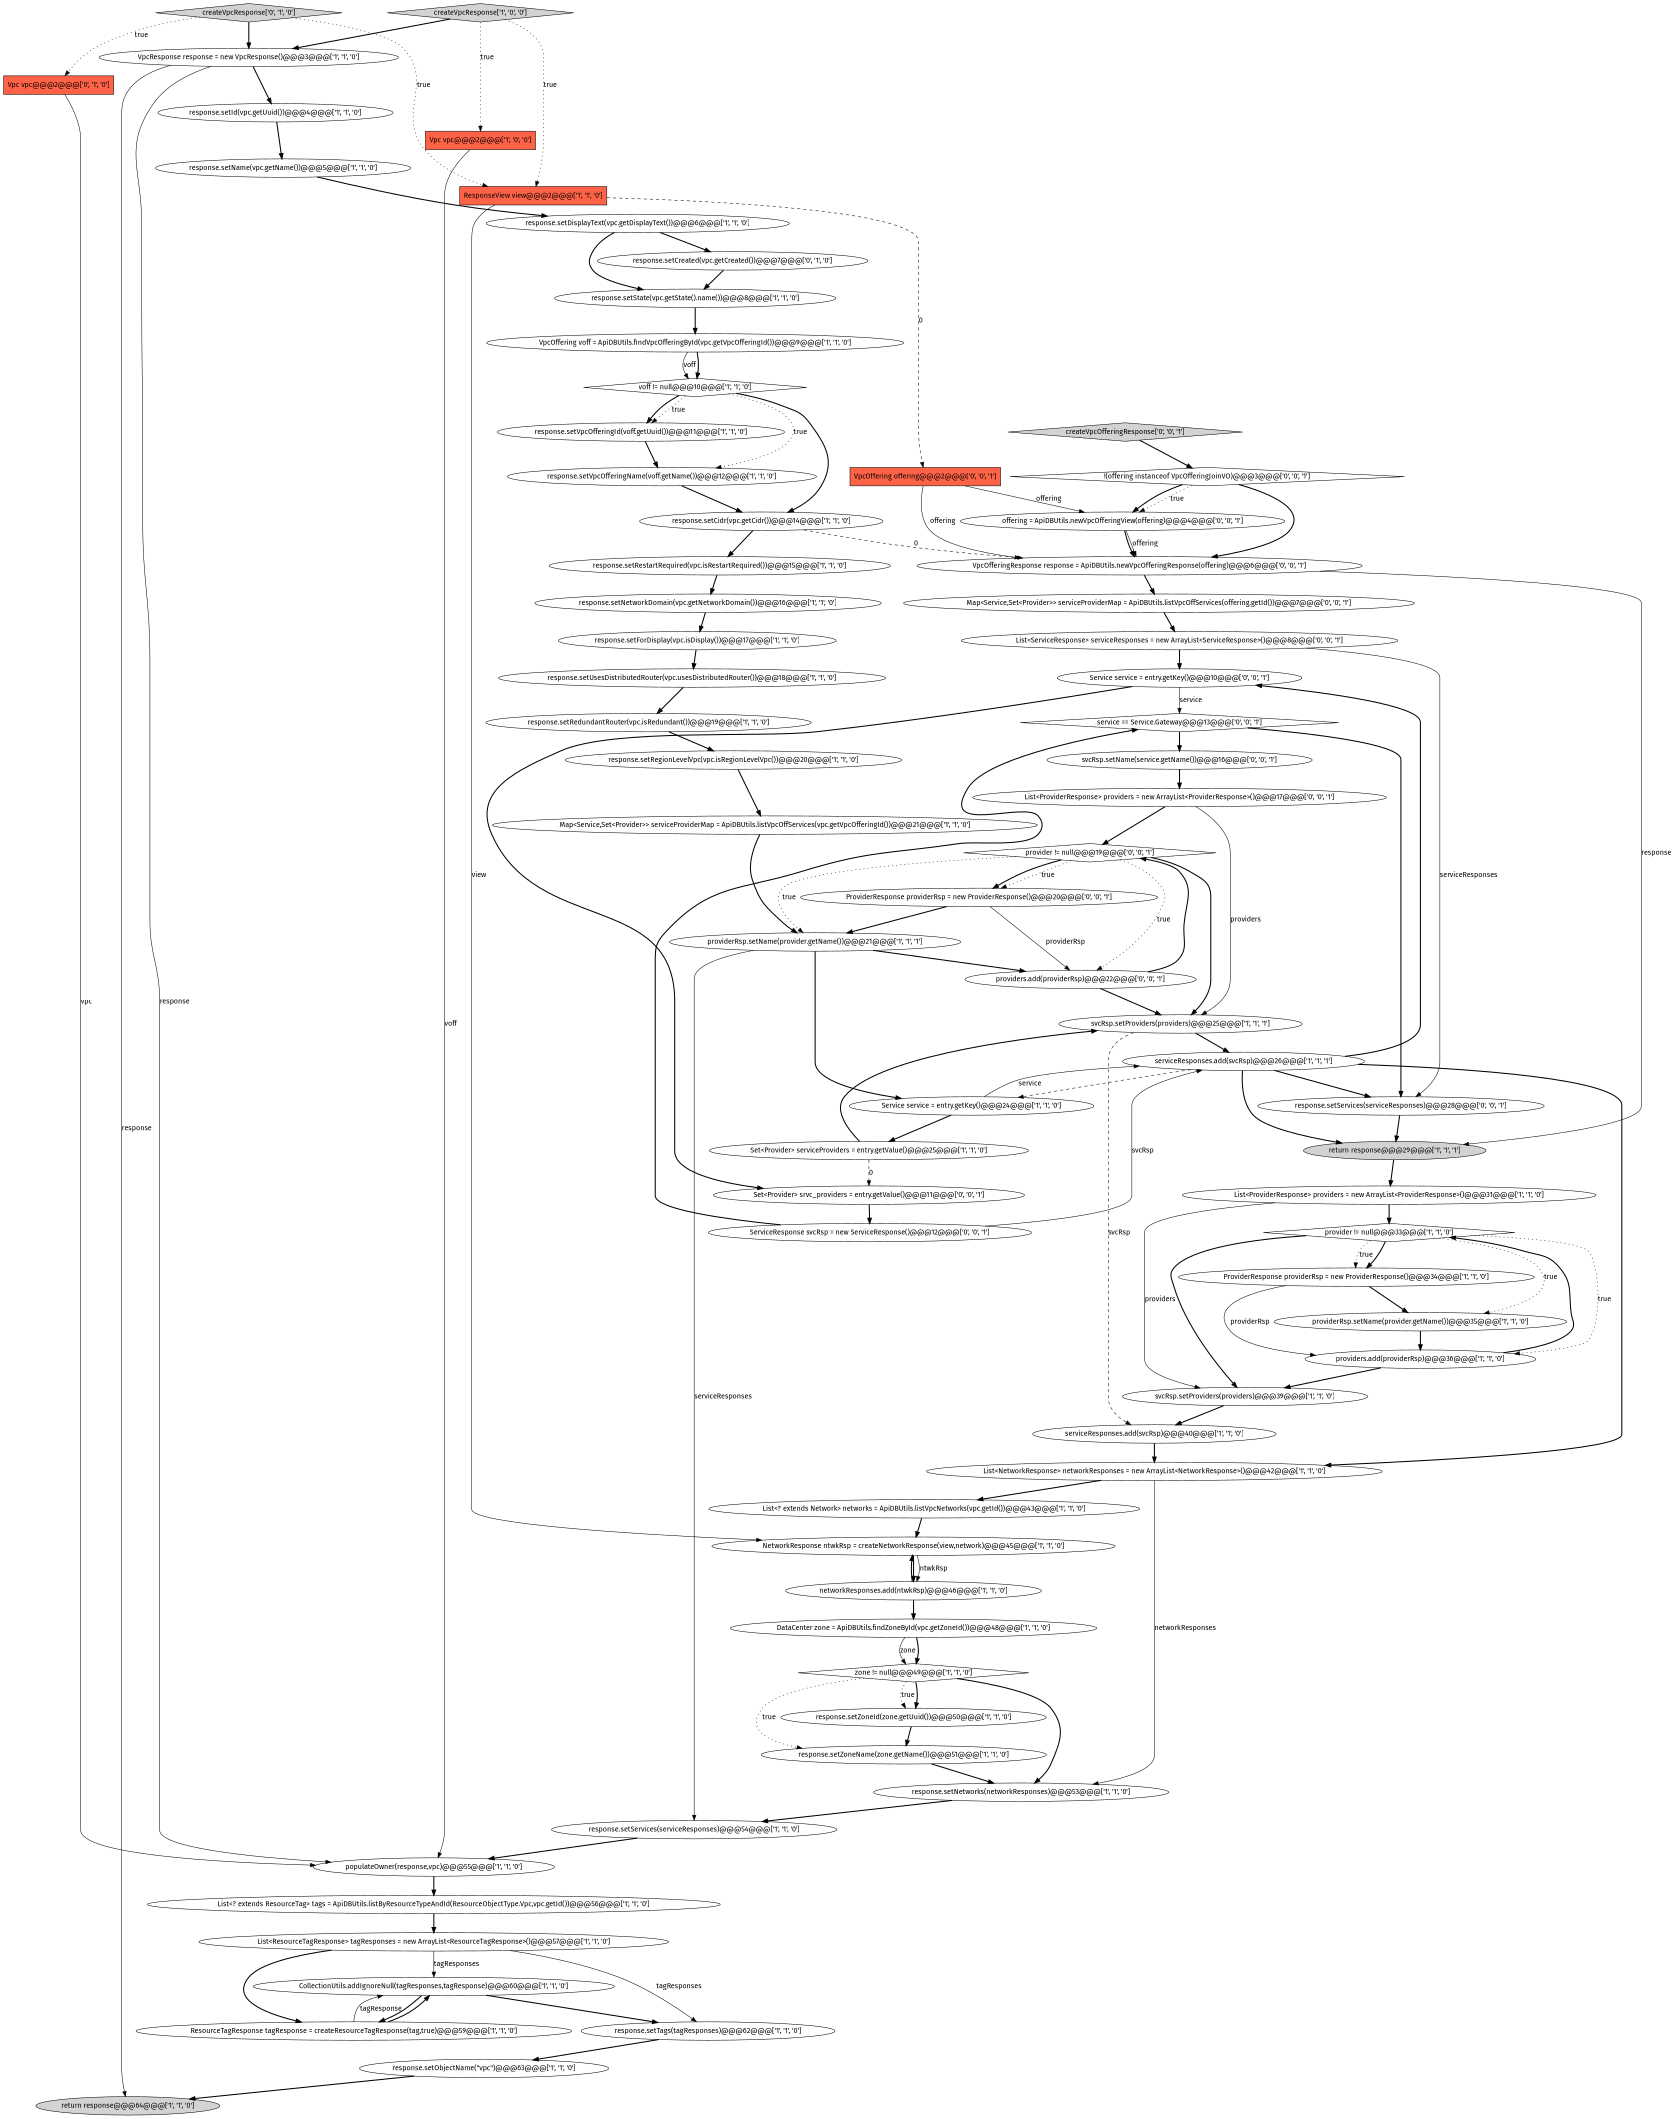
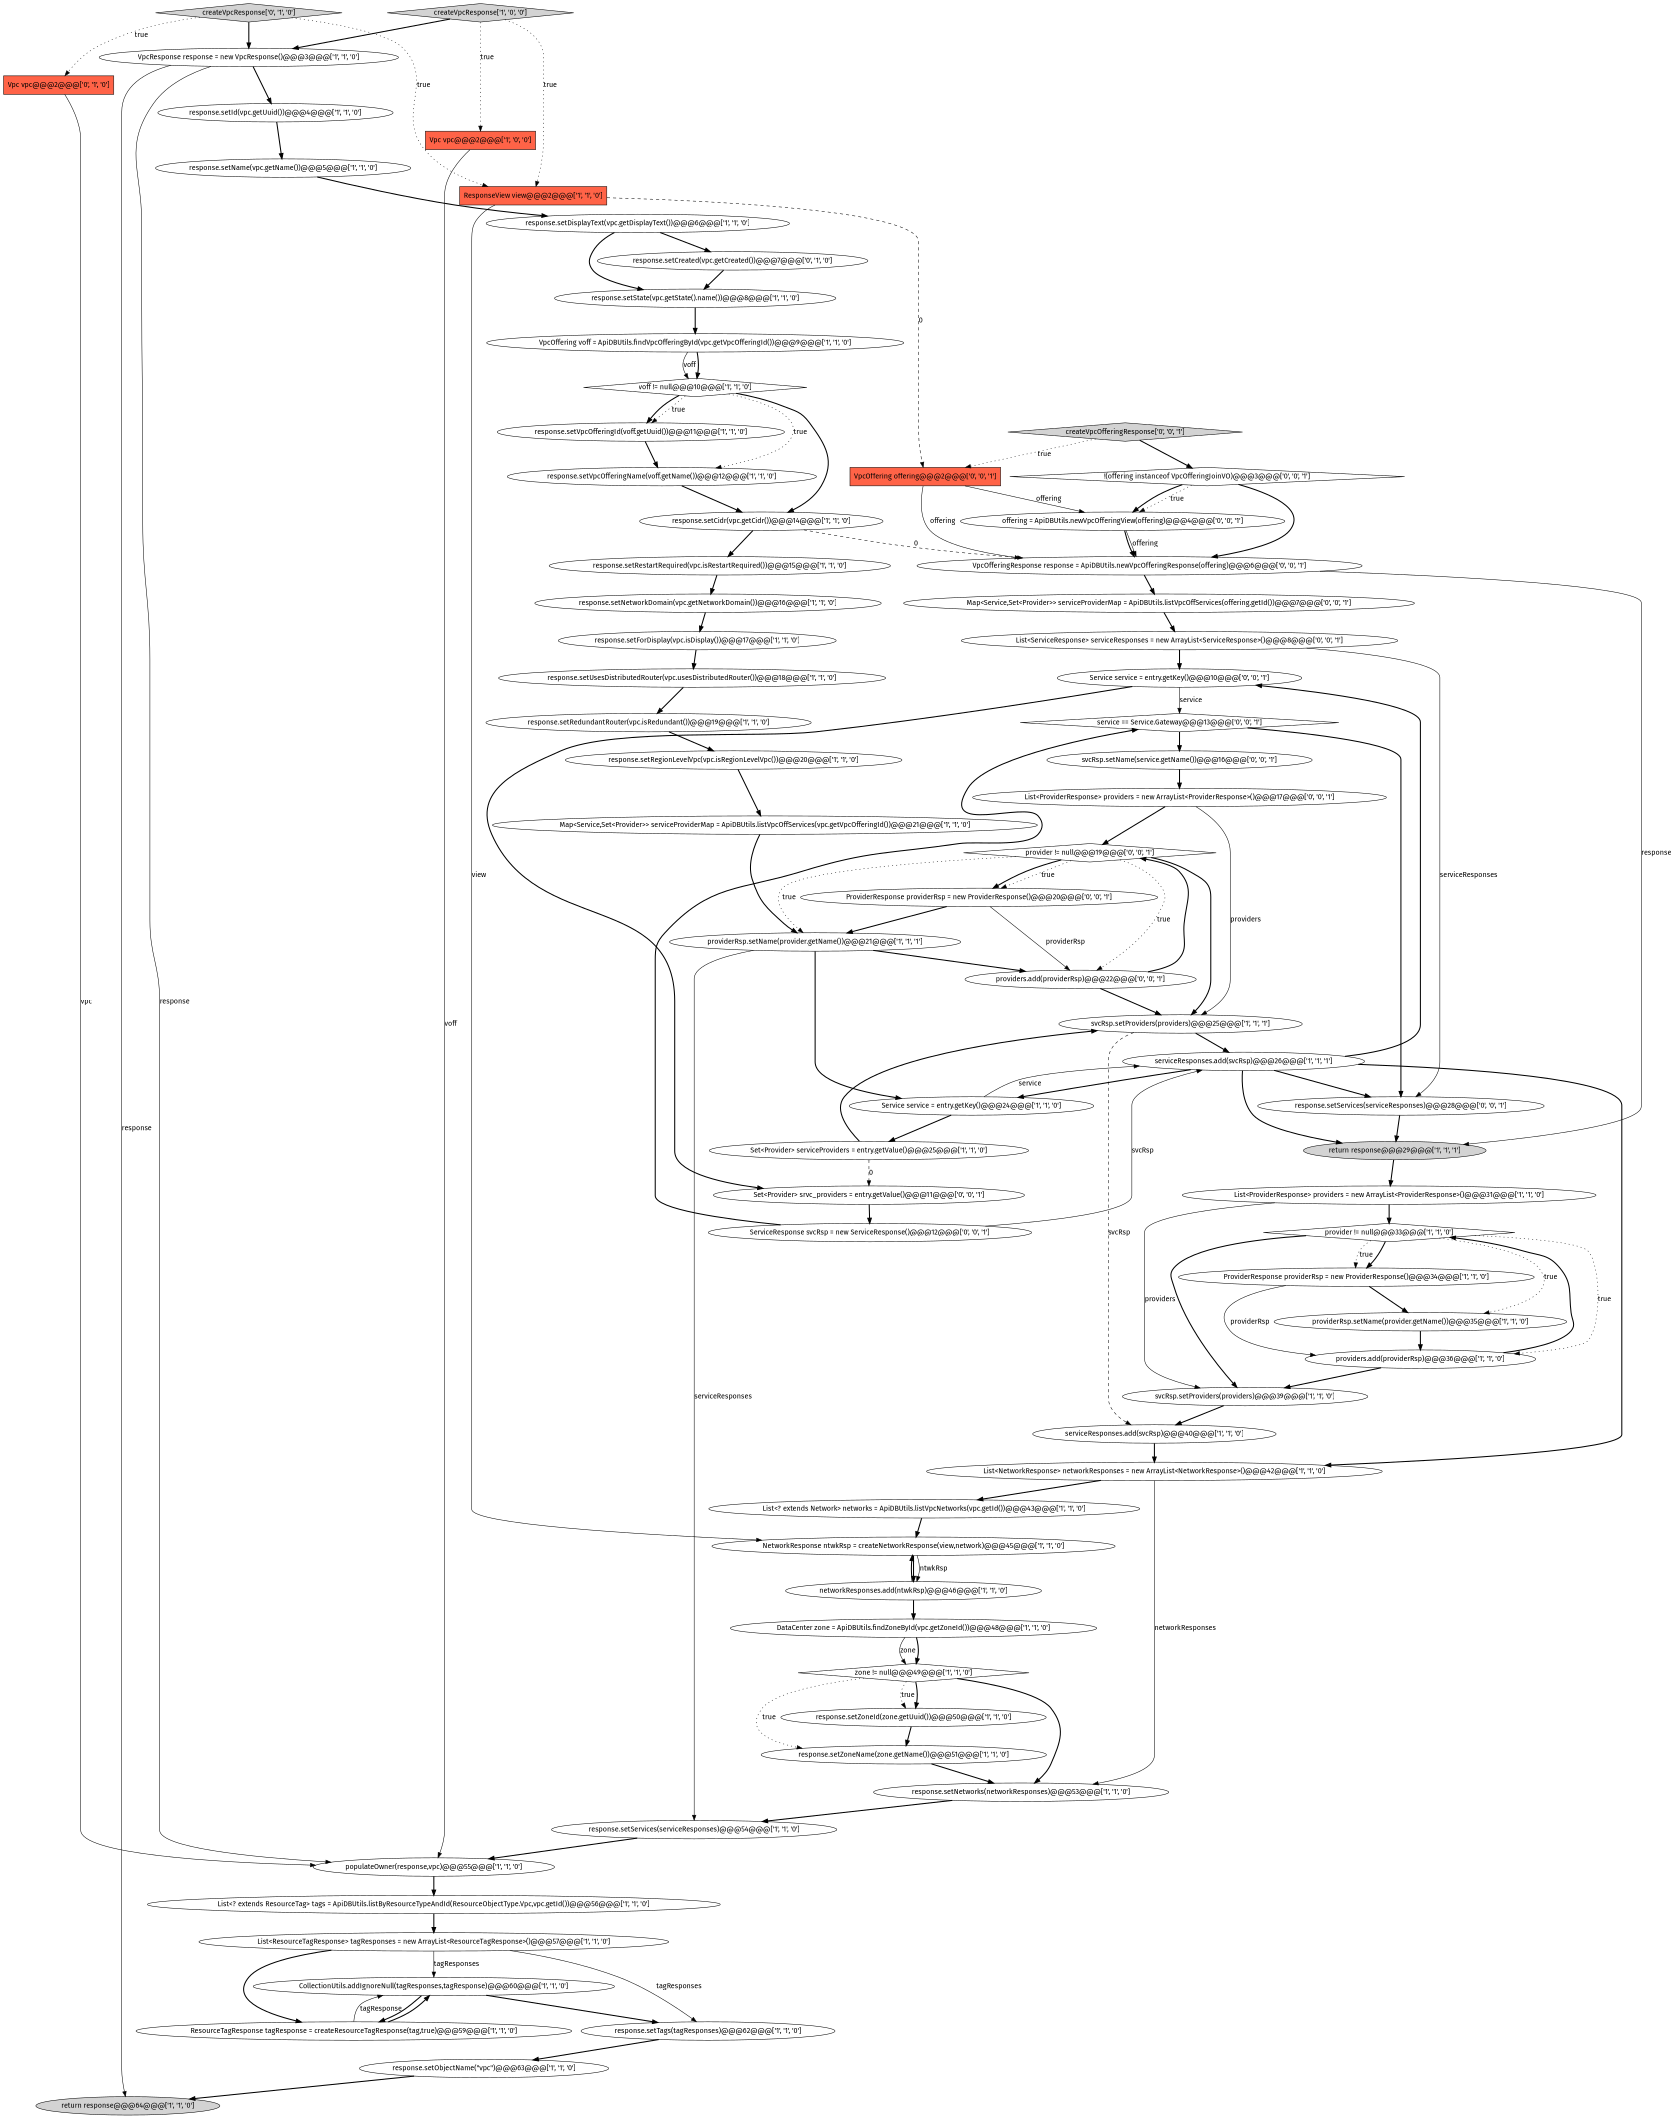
edge "createVpcOfferingResponse['0', '0', '1']" -> "VpcOffering offering@@@2@@@['0', '0', '1']": added, label "true"
edge "serviceResponses.add(svcRsp)@@@26@@@['1', '1', '1']" -> "Service service = entry.getKey()@@@24@@@['1', '1', '0']": style dashed -> bold
